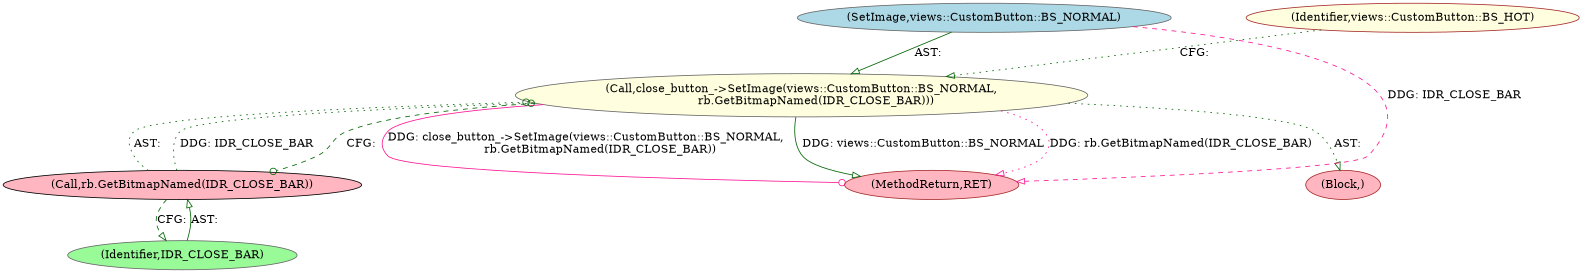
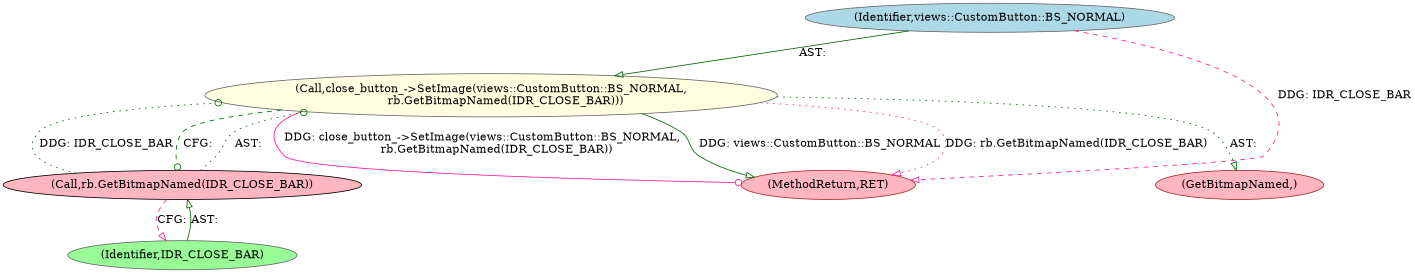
node "(SetImage,views::CustomButton::BS_NORMAL)": label "(SetImage,views::CustomButton::BS_NORMAL)" -> "(Identifier,views::CustomButton::BS_NORMAL)"
node "(Identifier,views::CustomButton::BS_HOT)": removed
node "(Block,)": label "(Block,)" -> "(GetBitmapNamed,)"
edge "(Call,rb.GetBitmapNamed(IDR_CLOSE_BAR))" -> "(Identifier,IDR_CLOSE_BAR)": color darkgreen -> deeppink
